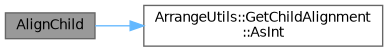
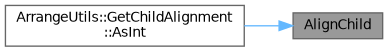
edge "AlignChild" -> "ArrangeUtils::GetChildAlignment ::AsInt": reversed
